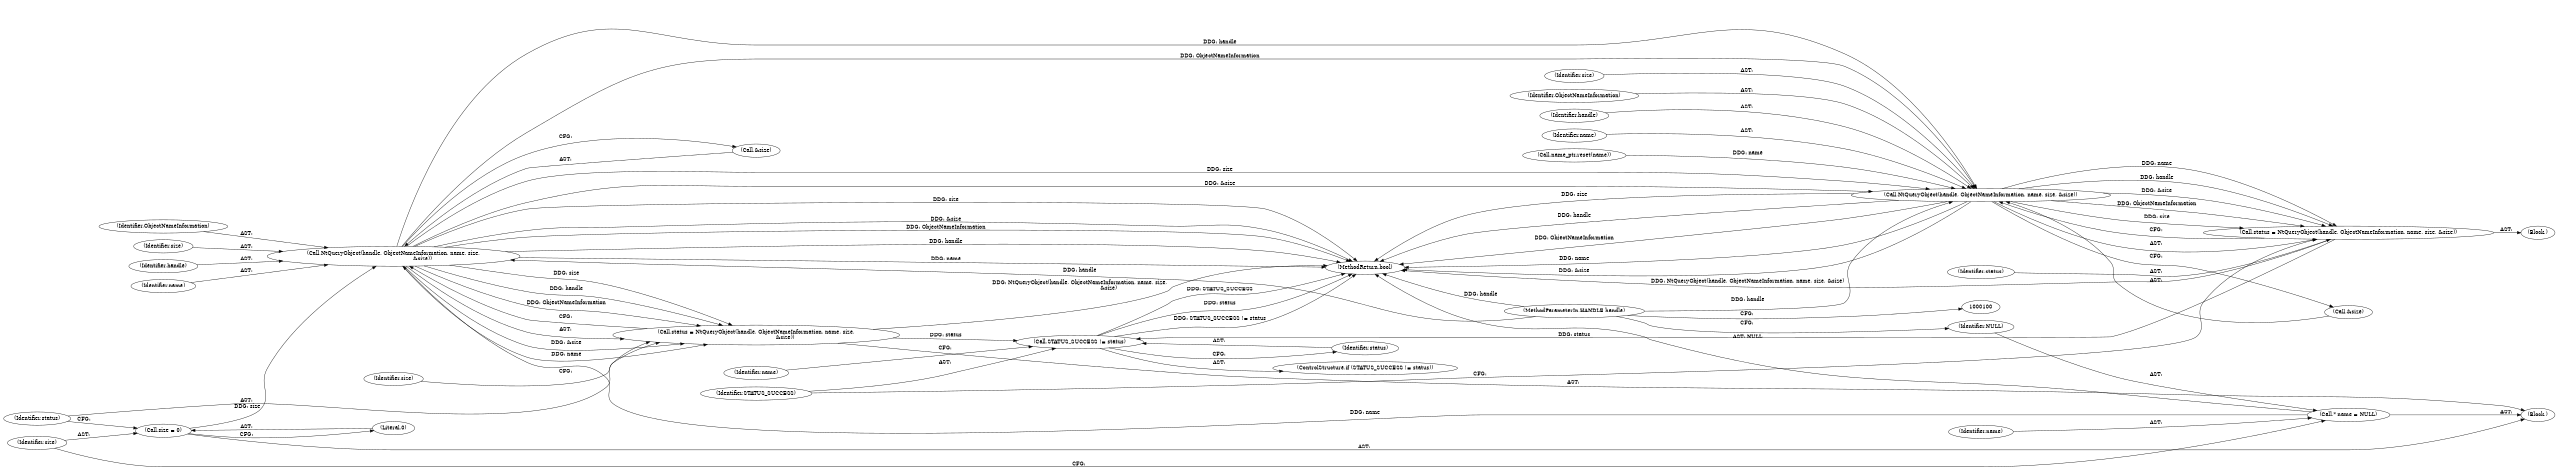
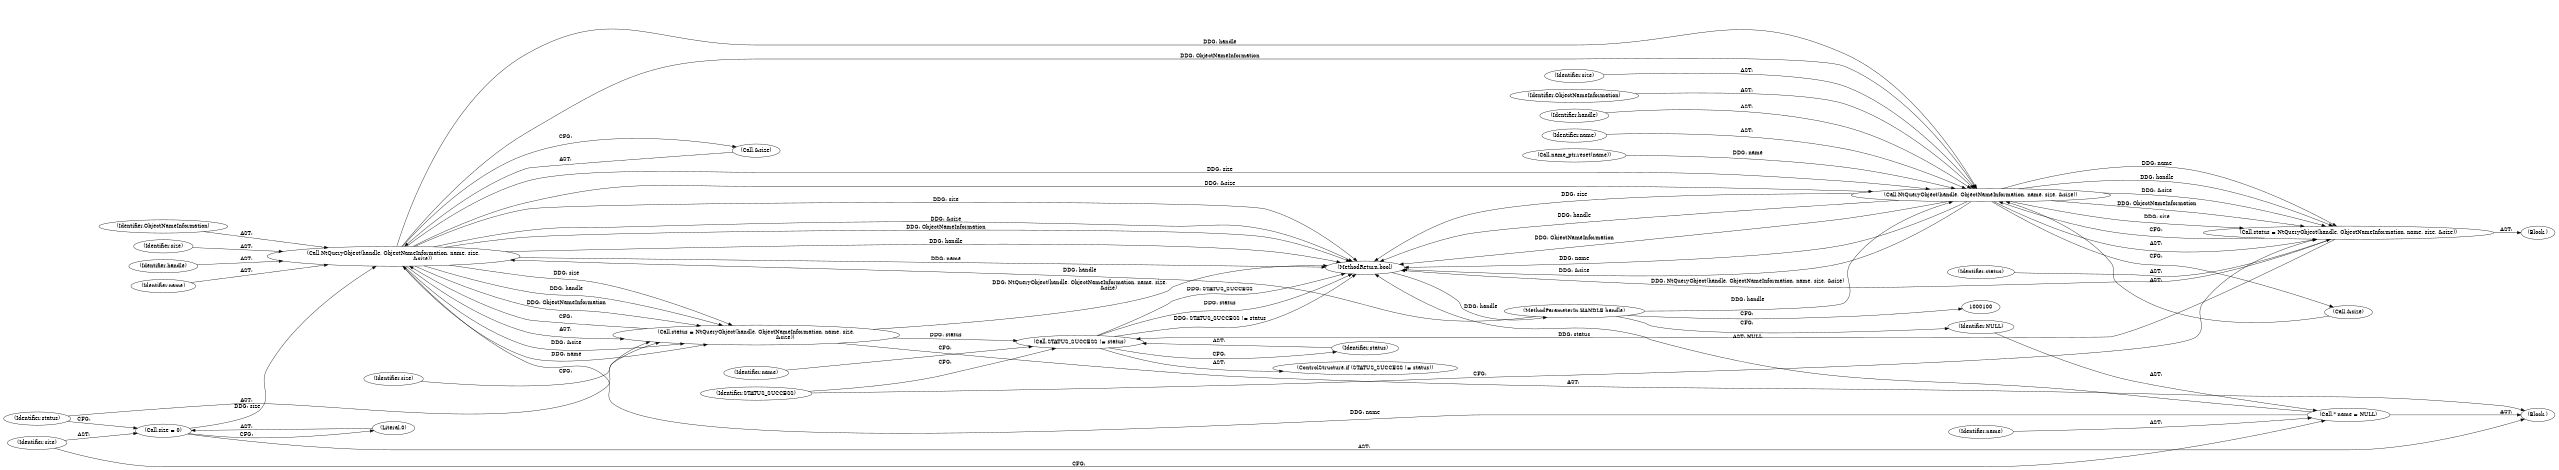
edge "(MethodParameterIn,HANDLE handle)" -> "(MethodReturn,bool)": reversed
edge "(Identifier,STATUS_SUCCESS)" -> "(Call,STATUS_SUCCESS != status)": label "AST: " -> "CFG: "
